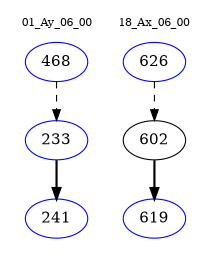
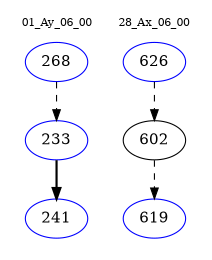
cluster "18_Ax_06_00": label "18_Ax_06_00" -> "28_Ax_06_00"
node "468": label "468" -> "268"
edge "602" -> "619": style bold -> dashed
